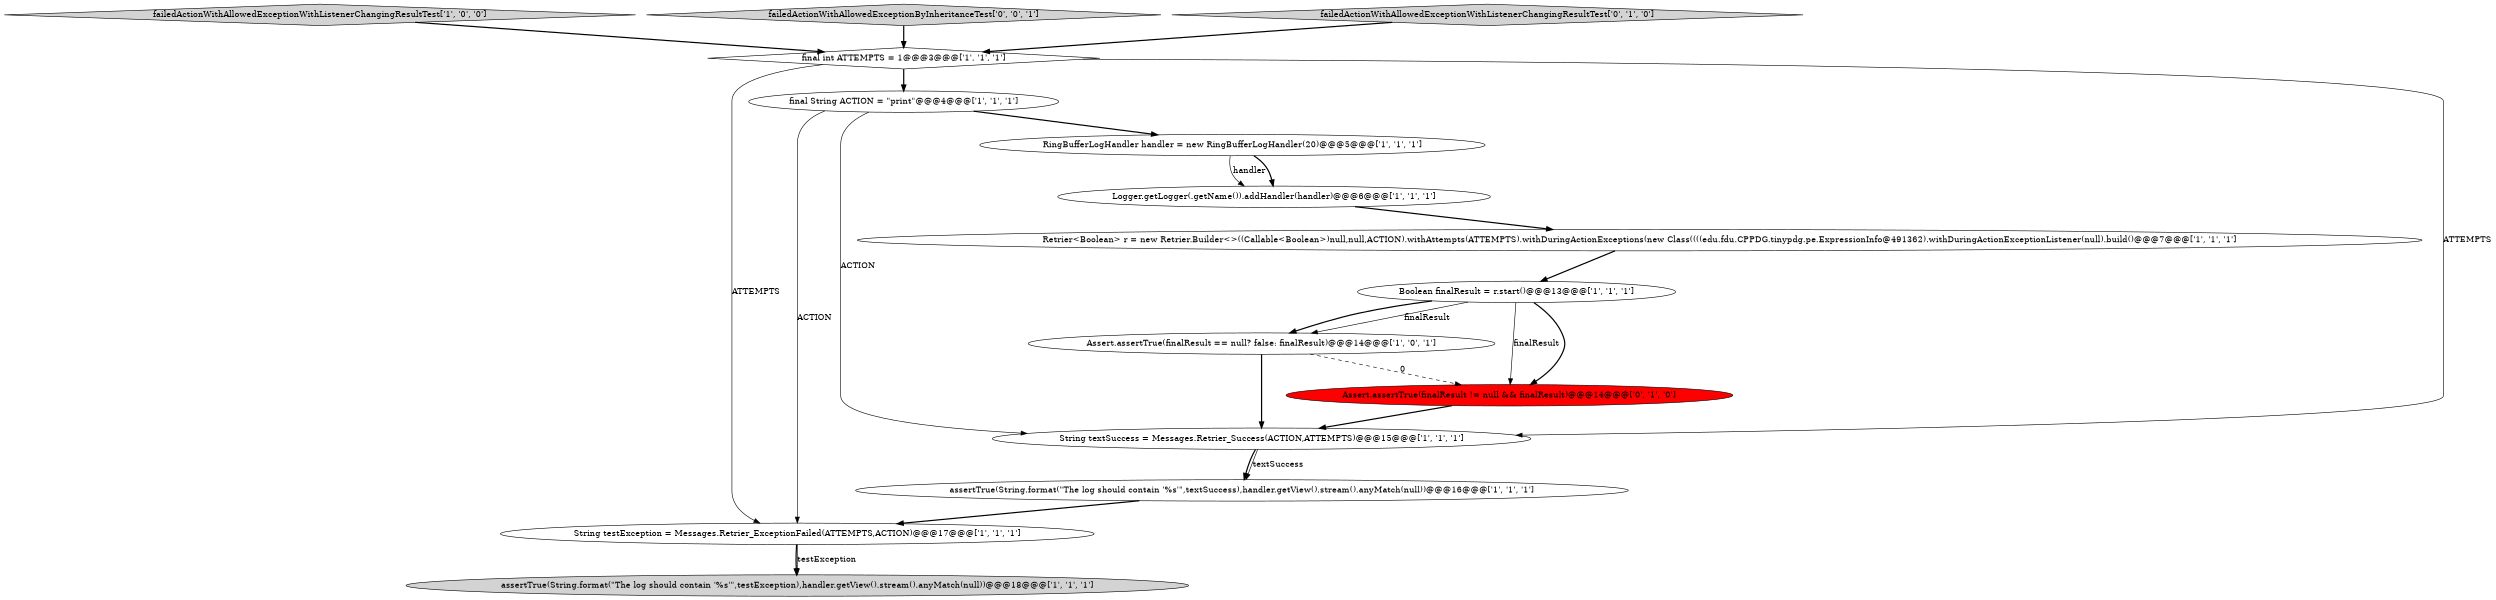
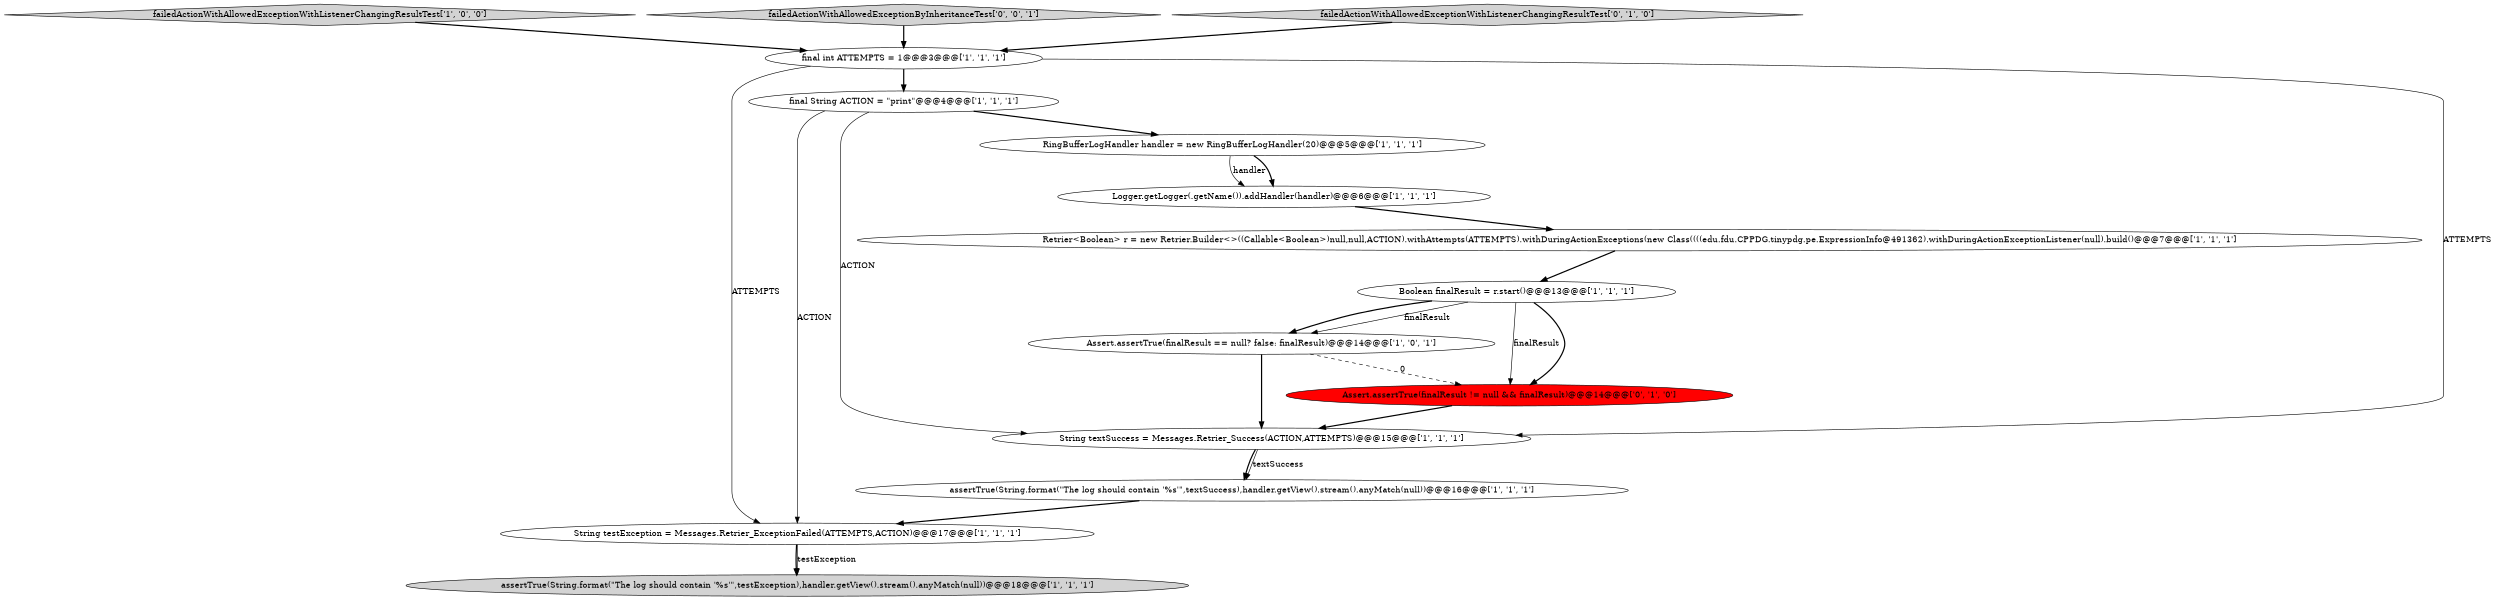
node "final int ATTEMPTS = 1@@@3@@@['1', '1', '1']": shape diamond -> ellipse
